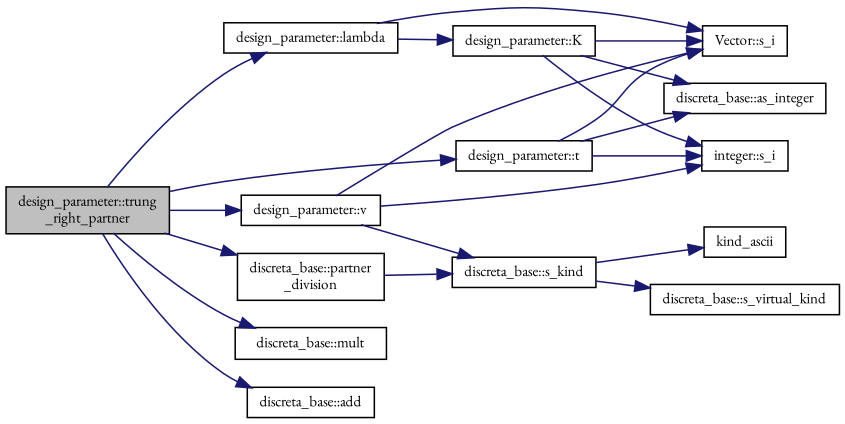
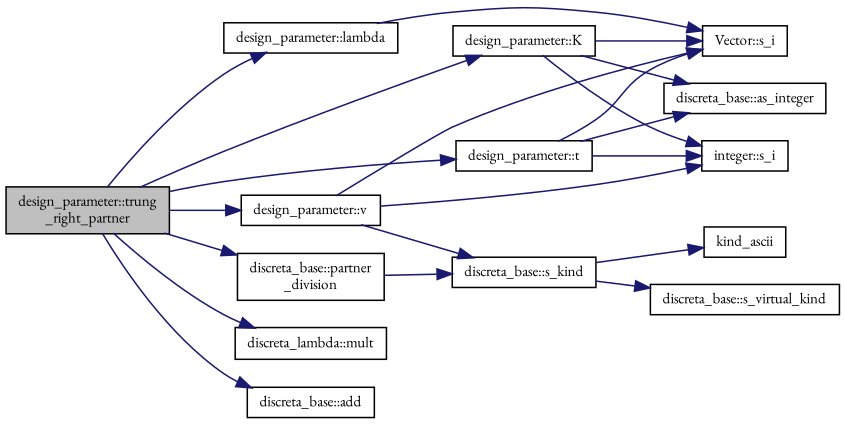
edge "design_parameter::lambda" -> "design_parameter::K": now "design_parameter::trung _right_partner" -> "design_parameter::K"
node "discreta_base::mult": label "discreta_base::mult" -> "discreta_lambda::mult"
